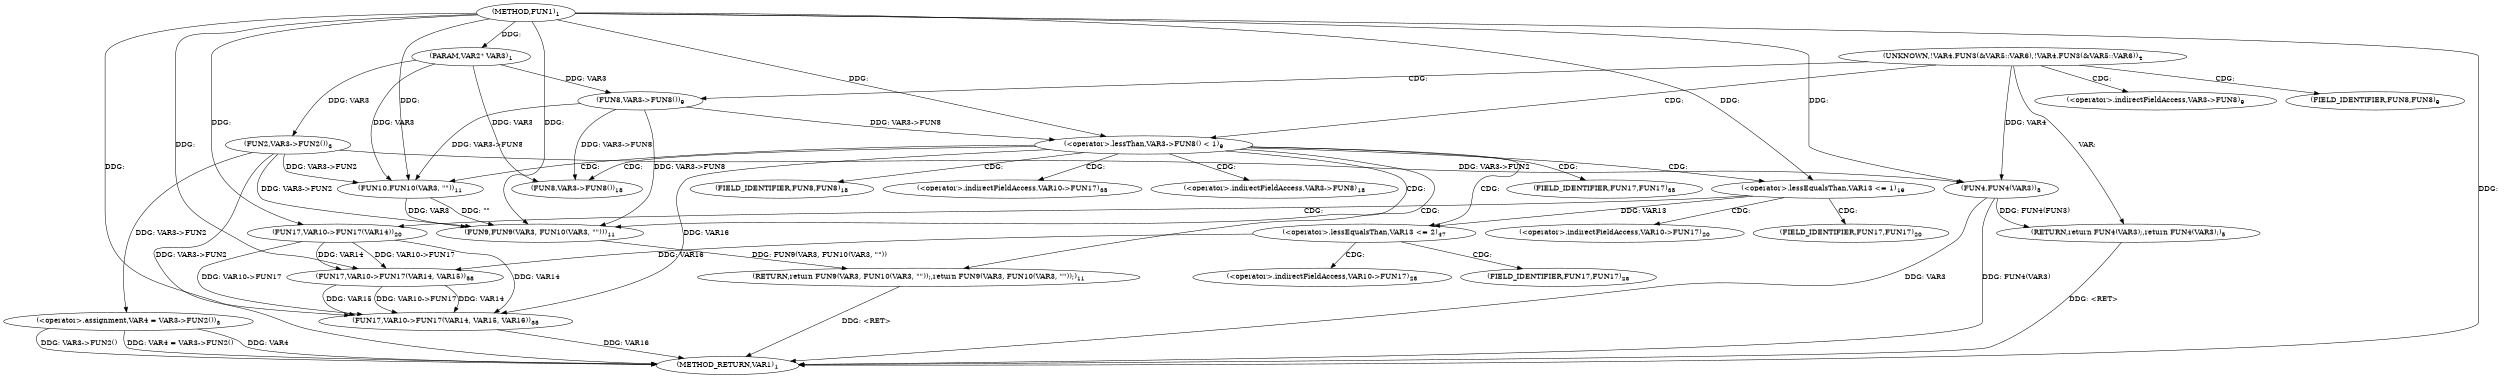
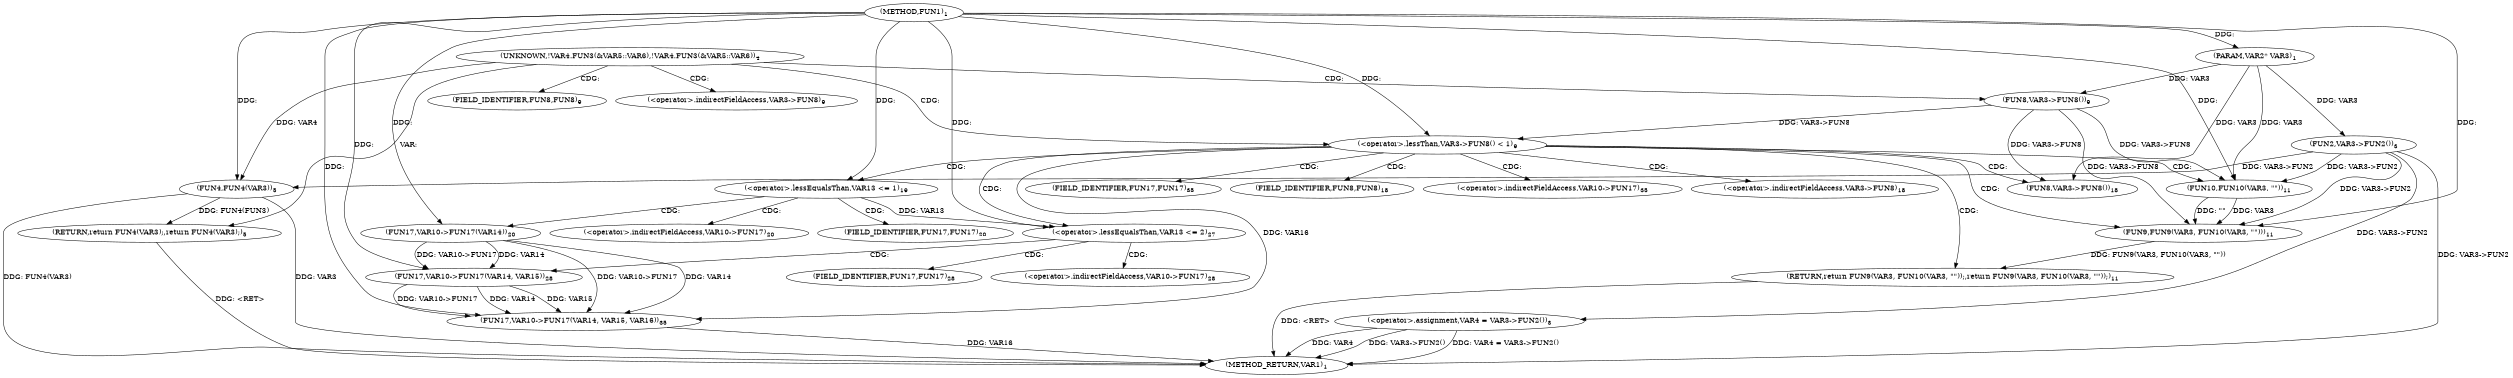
edge "(METHOD,FUN1)" -> "(METHOD_RETURN,VAR1)": now "(METHOD,FUN1)" -> "(<operator>.lessEqualsThan,VAR13 <= 2)"
node "(<operator>.lessEqualsThan,VAR13 <= 2)": text "47" -> "27"
edge "(<operator>.lessEqualsThan,VAR13 <= 2)" -> "(FUN17,VAR10->FUN17(VAR14, VAR15))": label "DDG: VAR16" -> "CDG: "
node "(FUN17,VAR10->FUN17(VAR14, VAR15))": text "58" -> "28"
